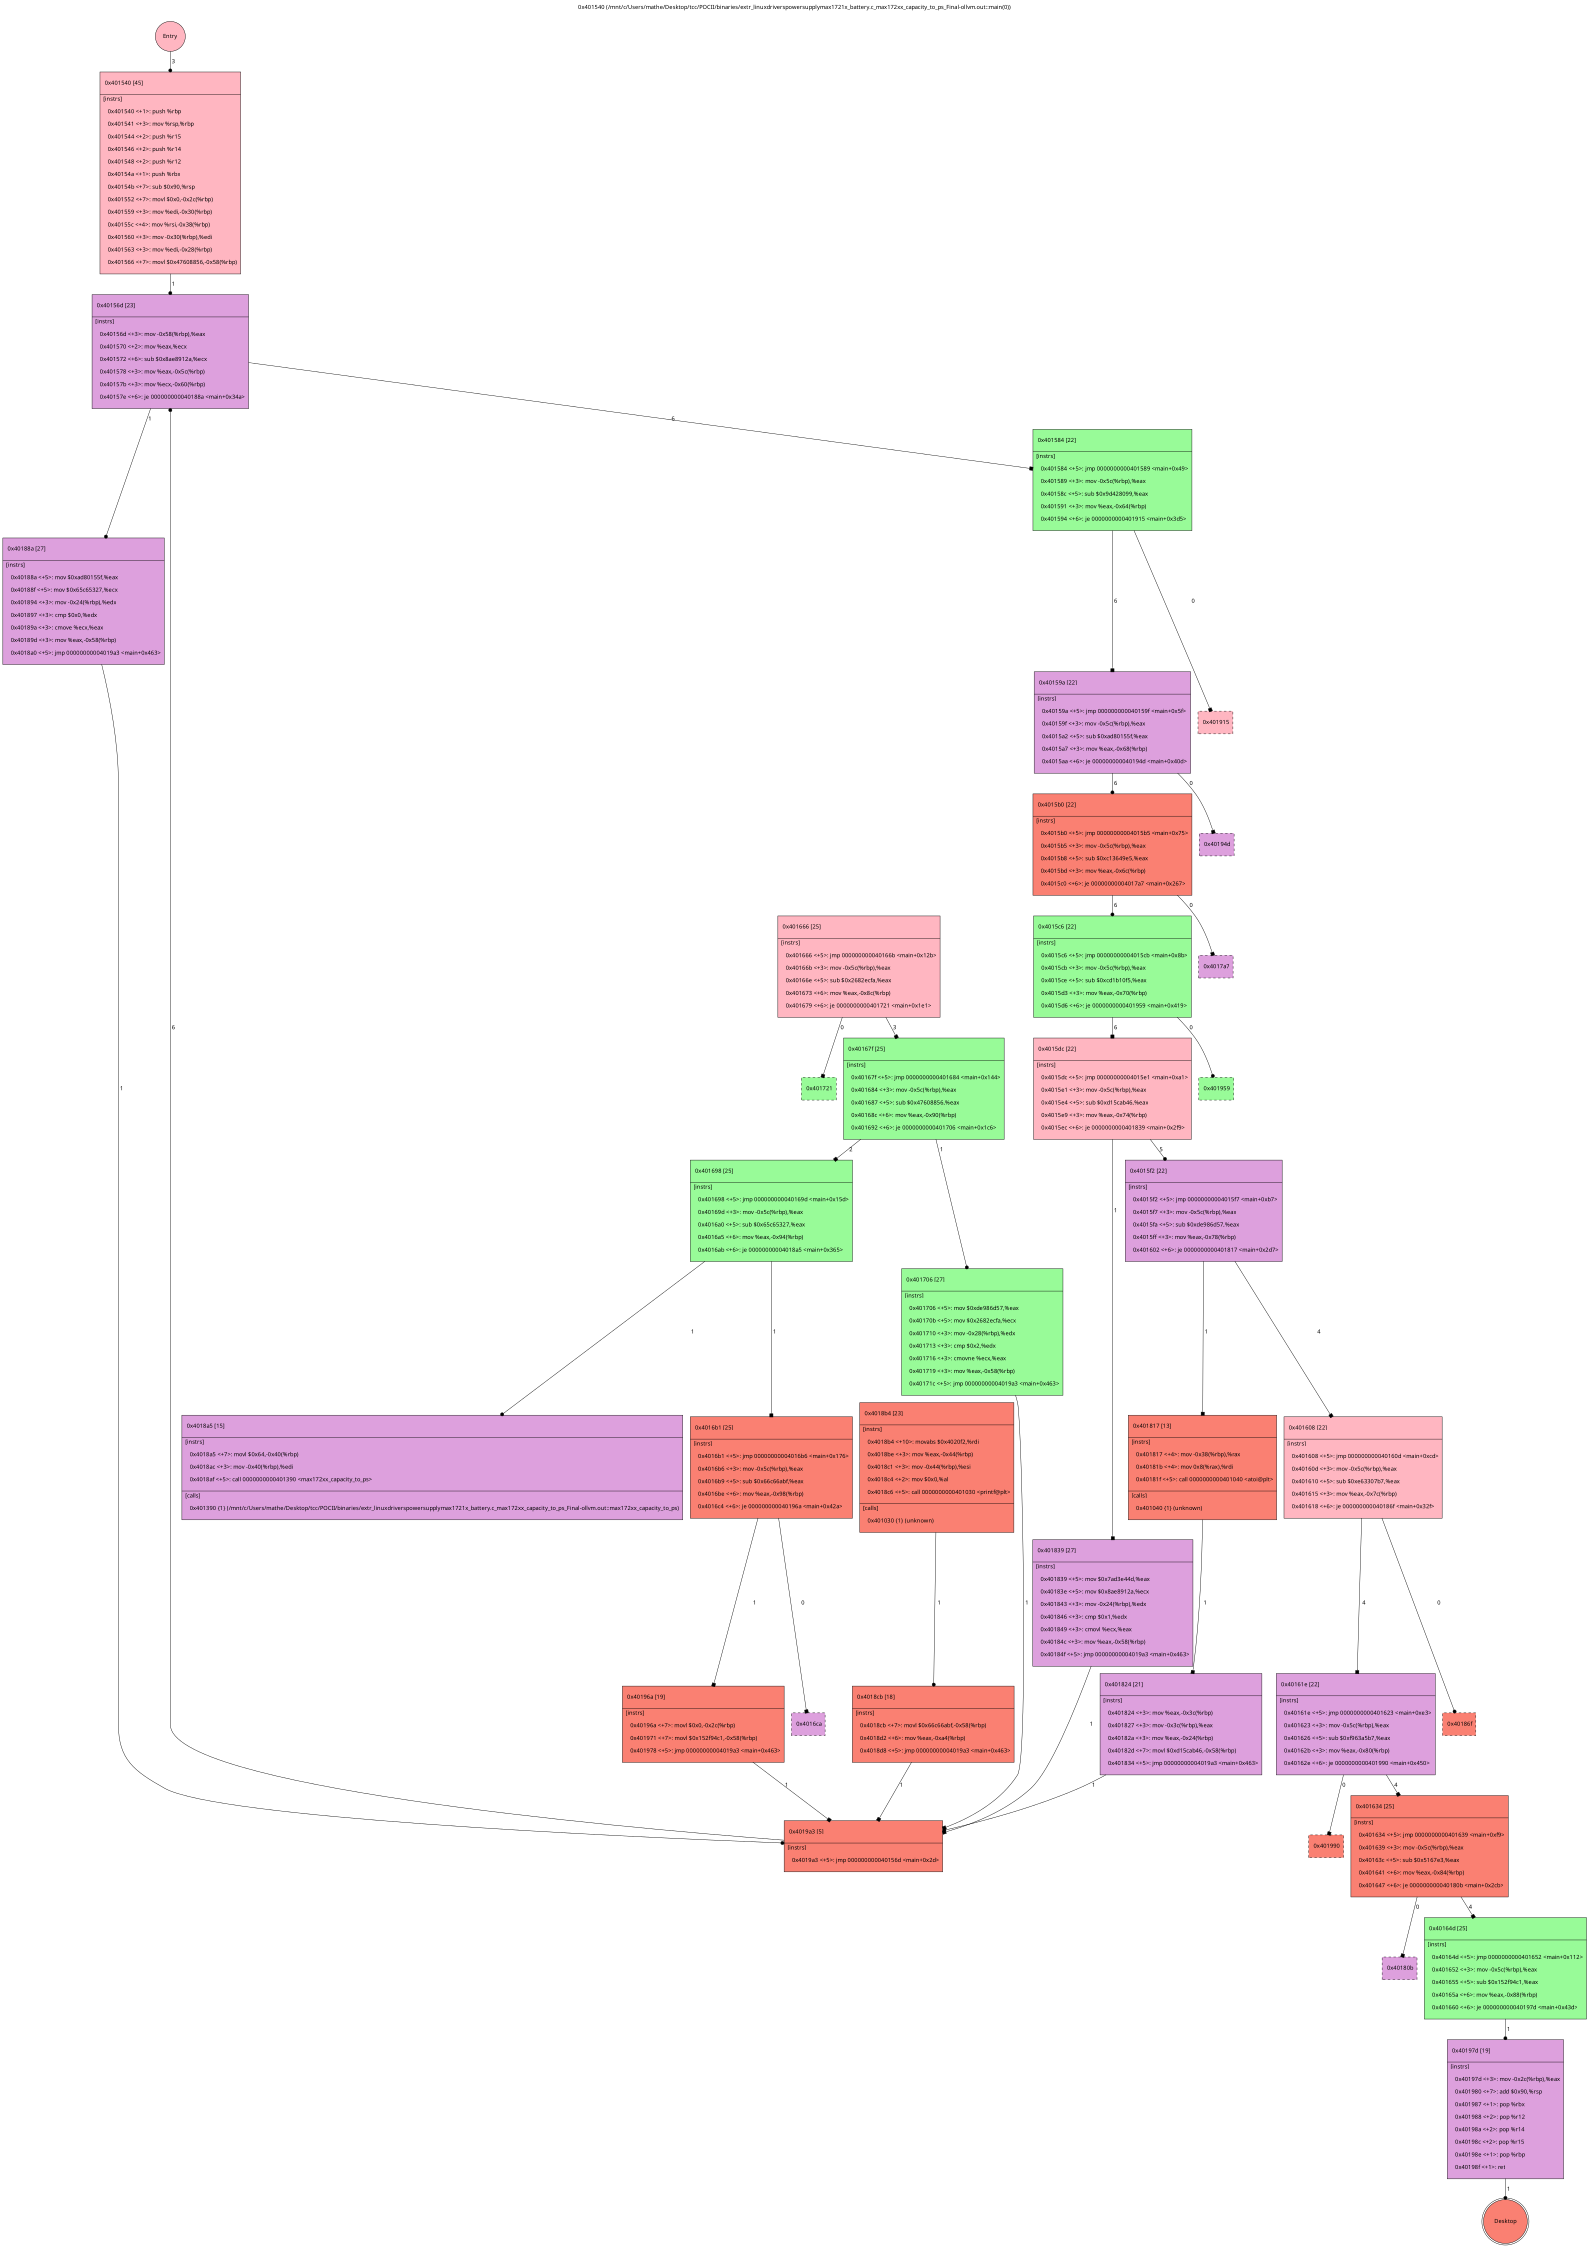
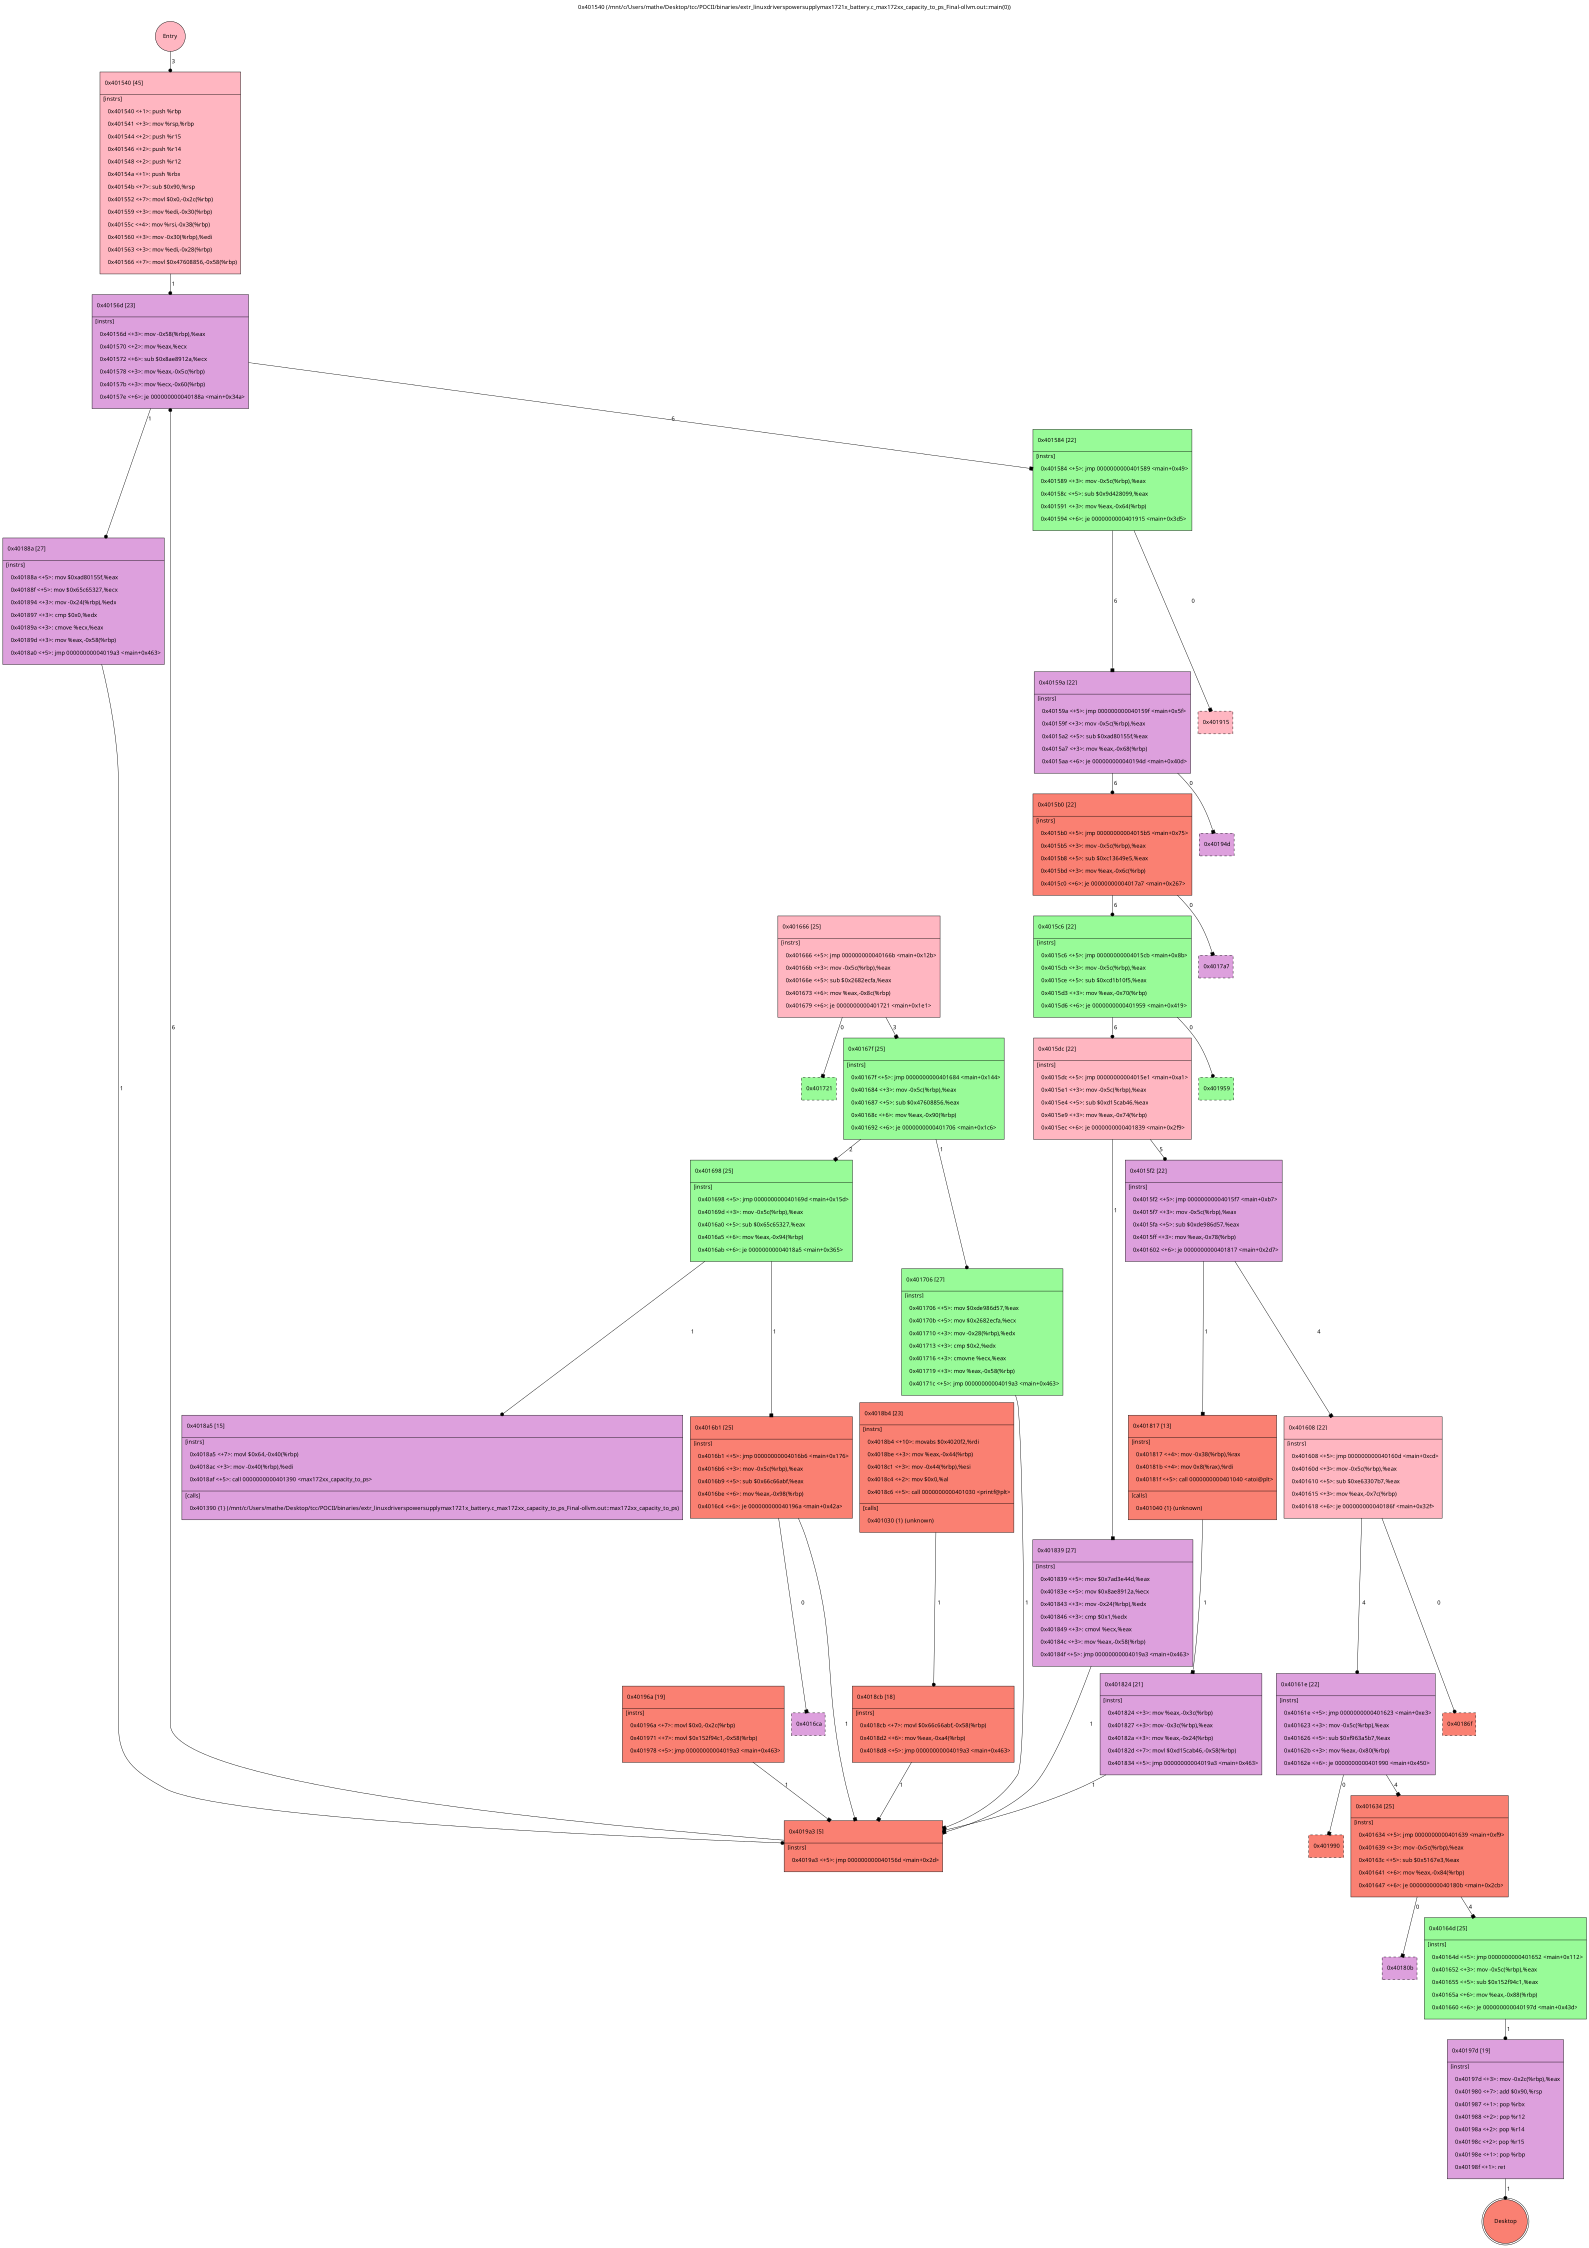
edge "0x4015c6 [22]" -> "0x4015dc [22]": arrowhead box -> dot
edge "0x401608 [22]" -> "0x40161e [22]": arrowhead box -> dot
edge "0x4016b1 [25]" -> "0x40196a [19]": now "0x4016b1 [25]" -> "0x4019a3 [5]"
